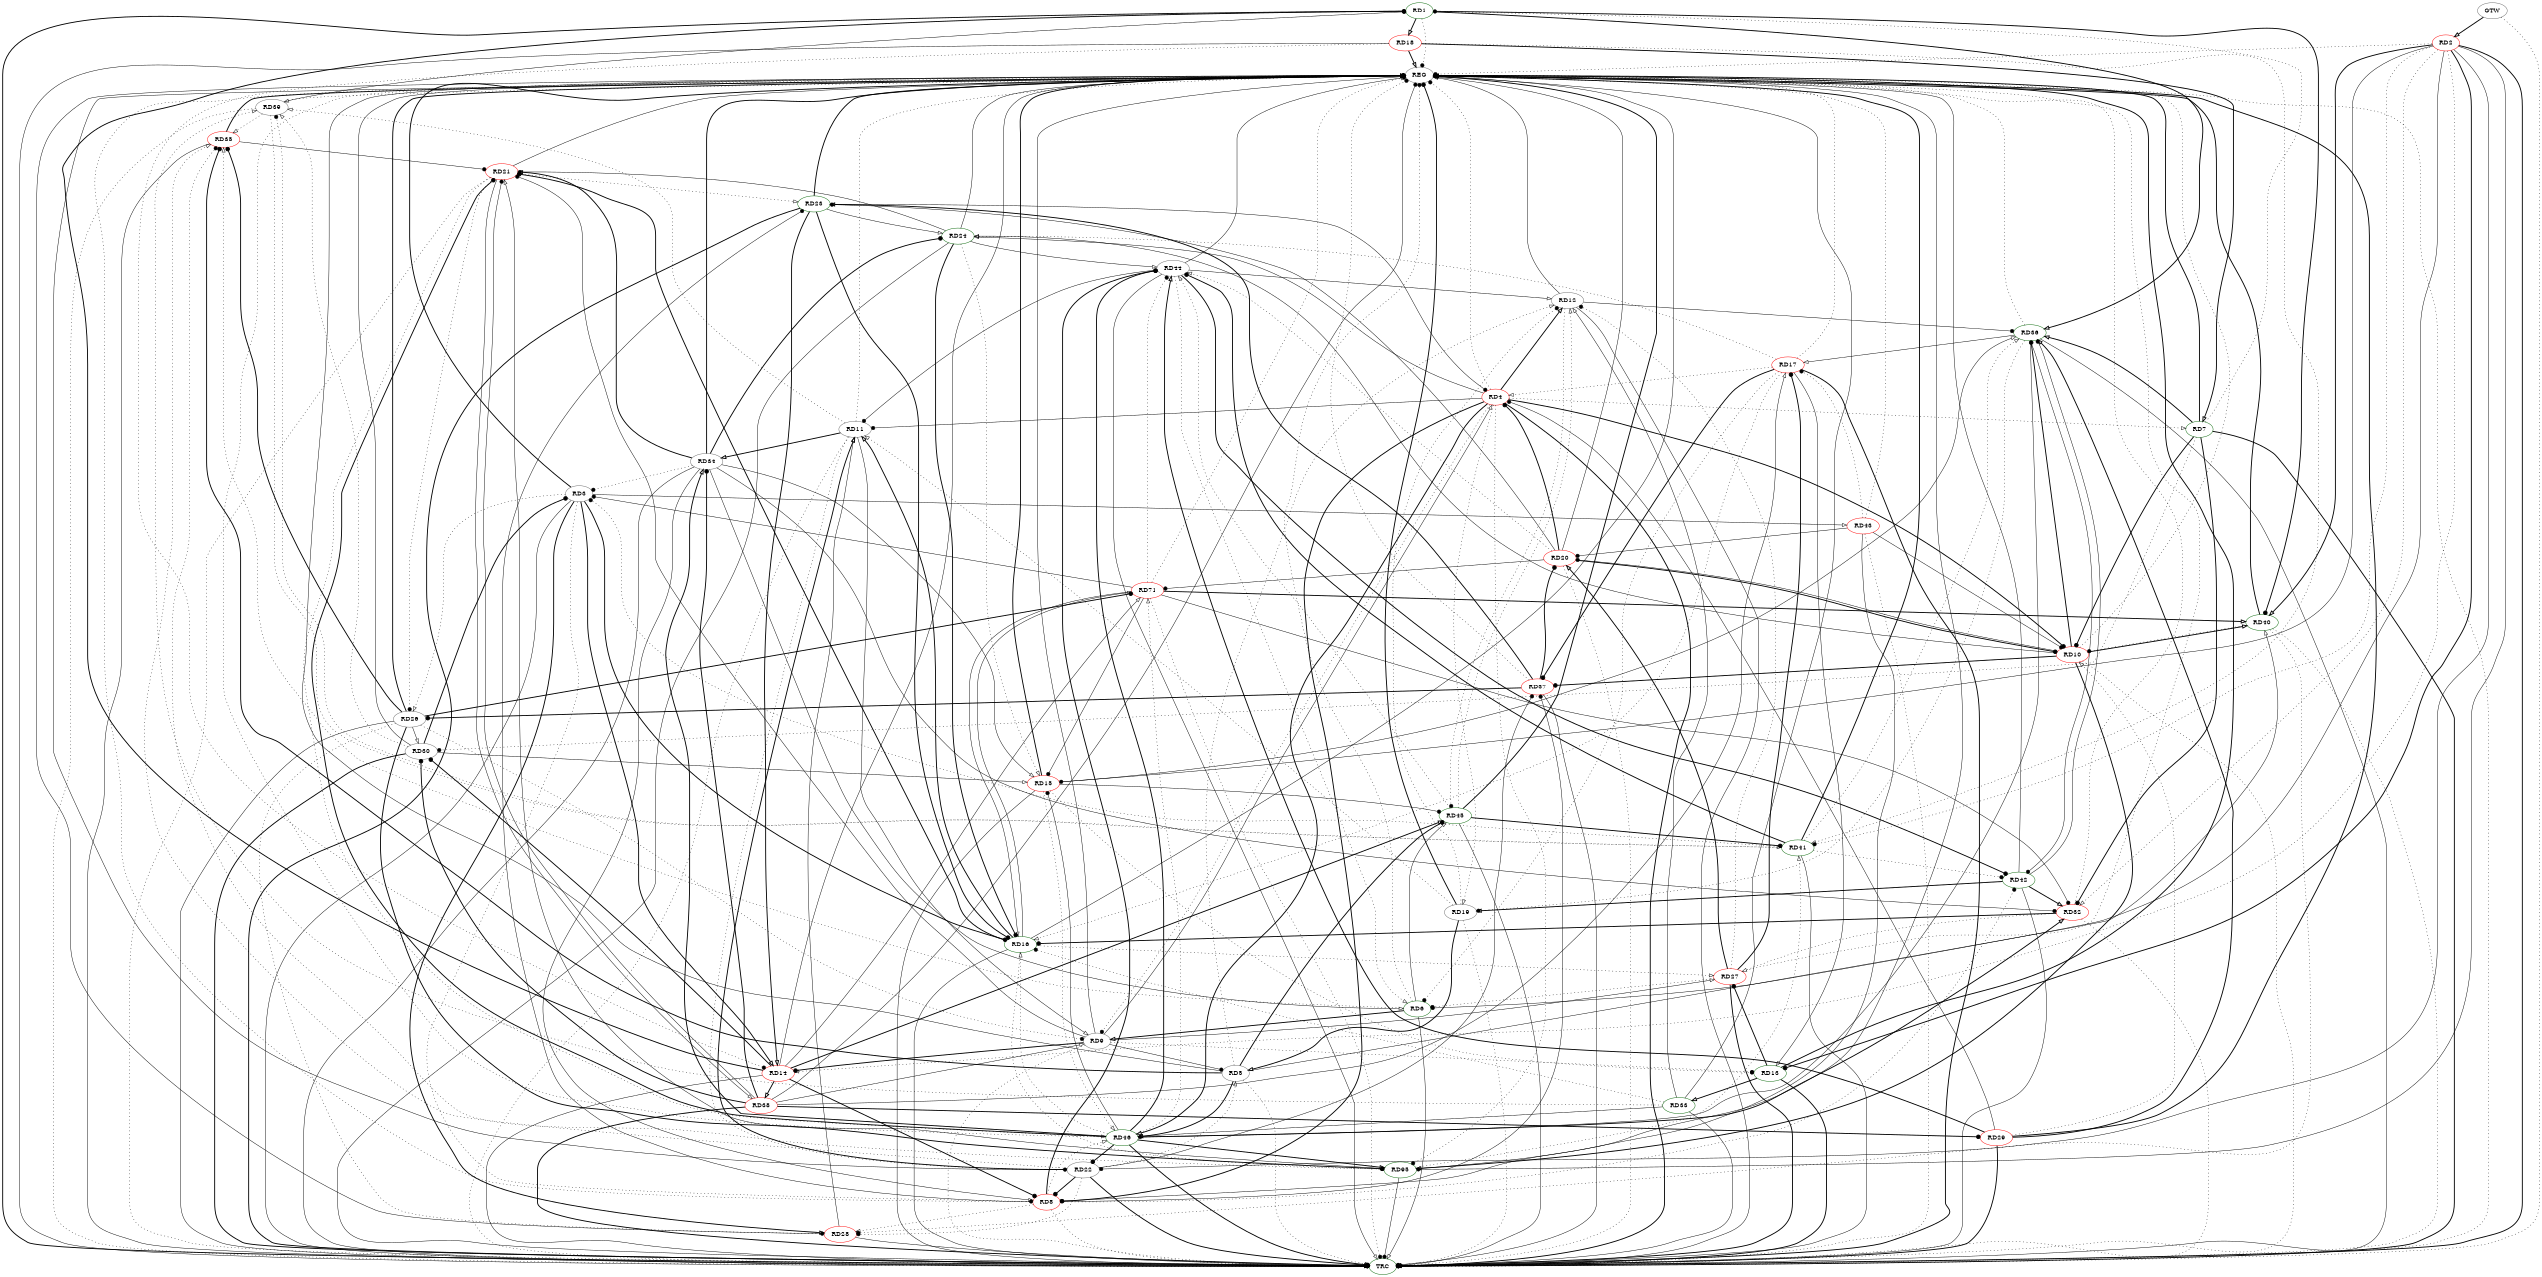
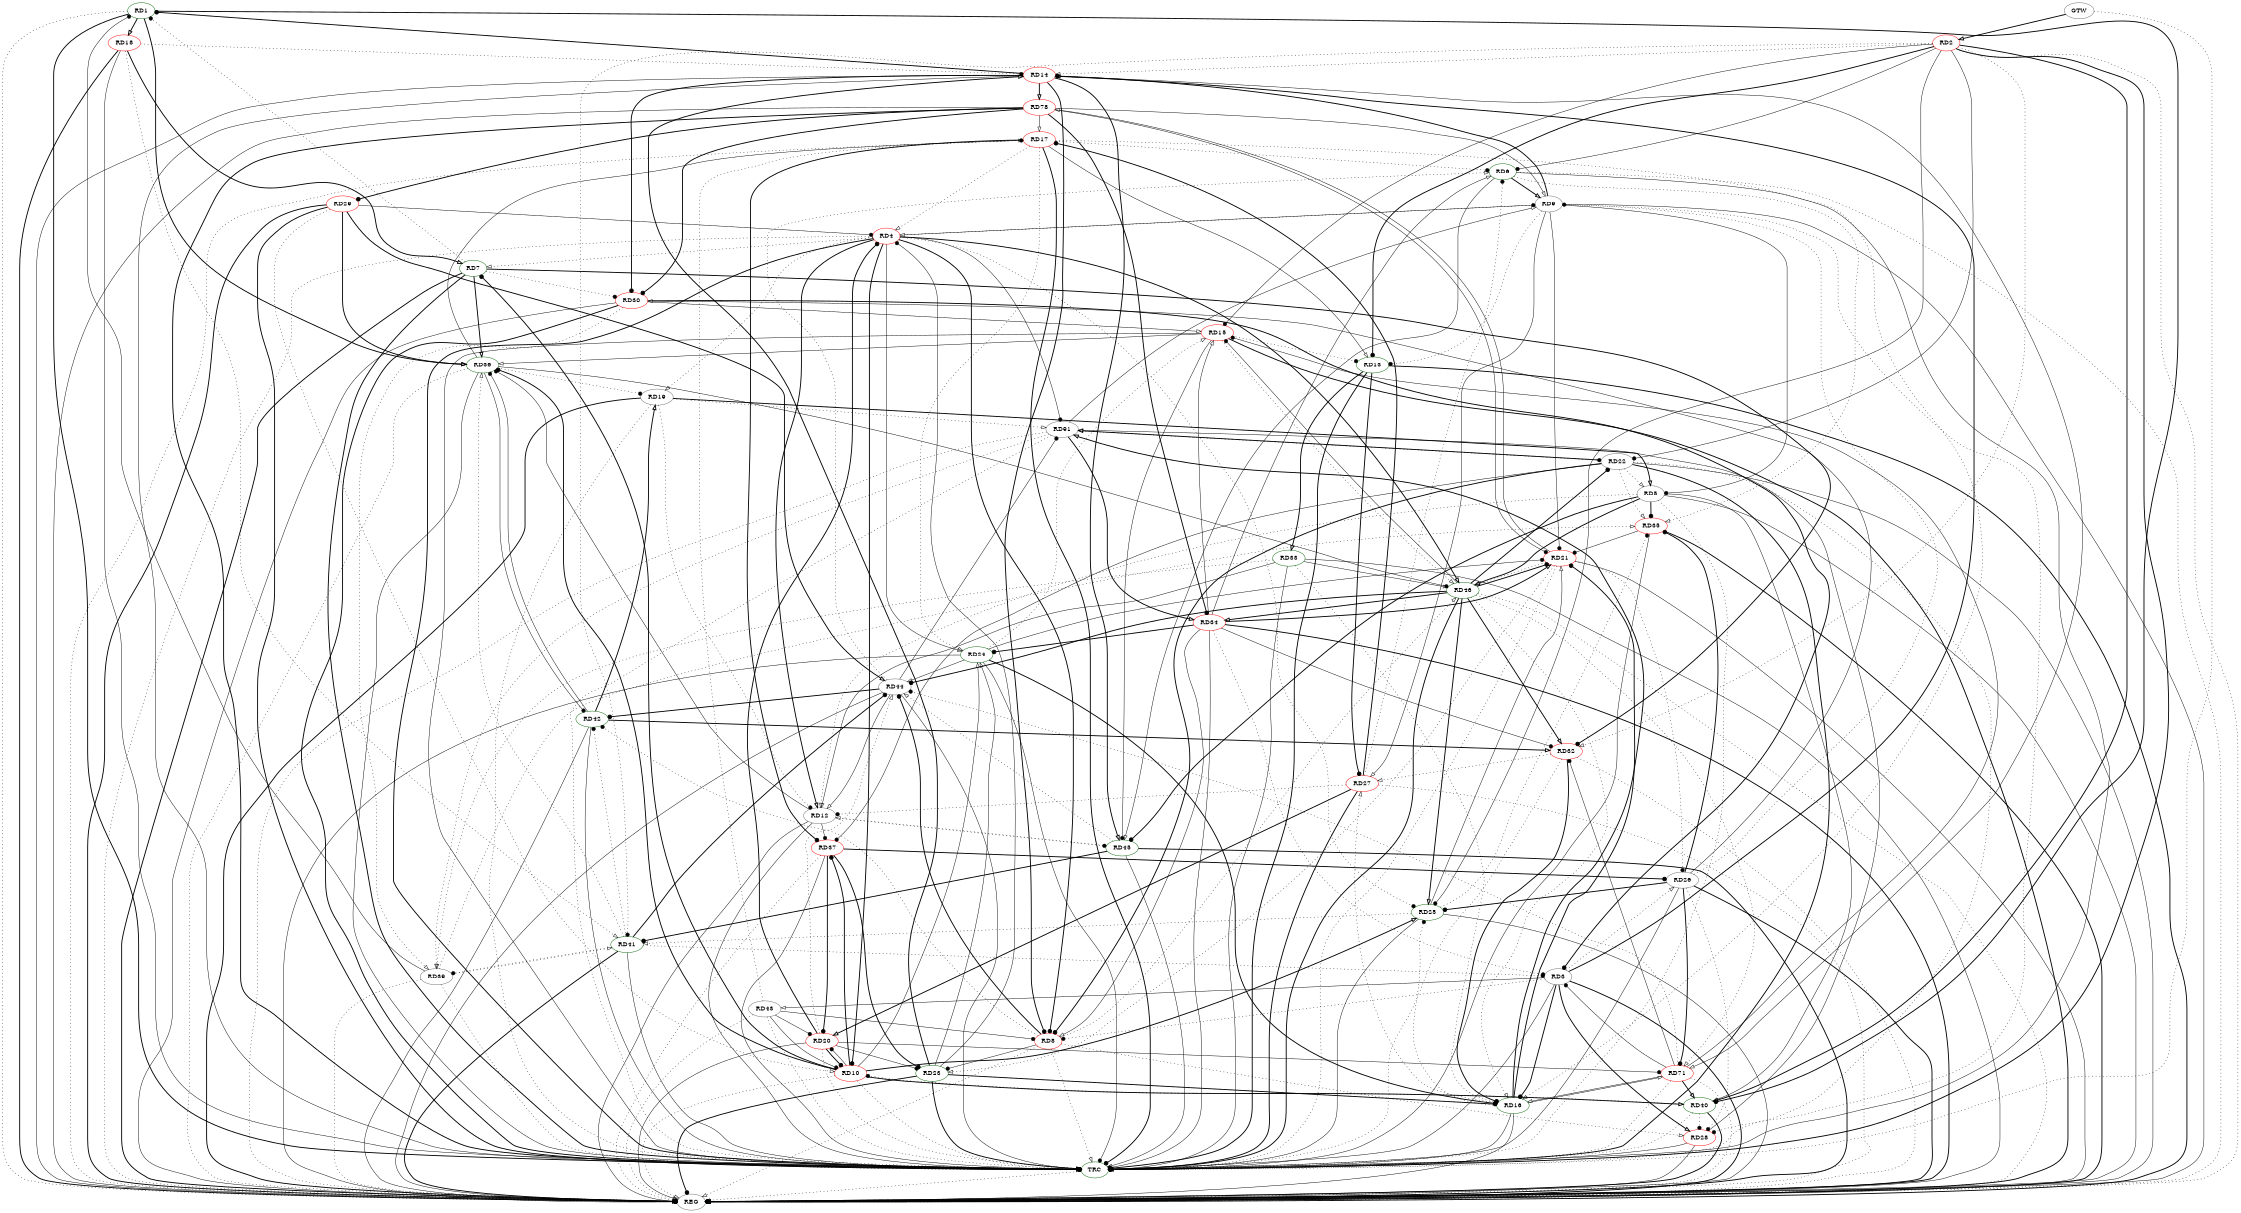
edge "REG" -> "RD39": reversed
edge "RD37" -> "RD23": arrowhead onormal -> dot
node "RD11": label "RD11" -> "RD91"
node "RD34": color gray40 -> red
node "RD43": color red -> gray40
edge "RD7" -> "RD10": reversed
node "RD30": color gray40 -> red
node "RD38": label "RD38" -> "RD78"
edge "RD8" -> "RD37": now "RD12" -> "RD37"
node "RD95": label "RD95" -> "RD25"
